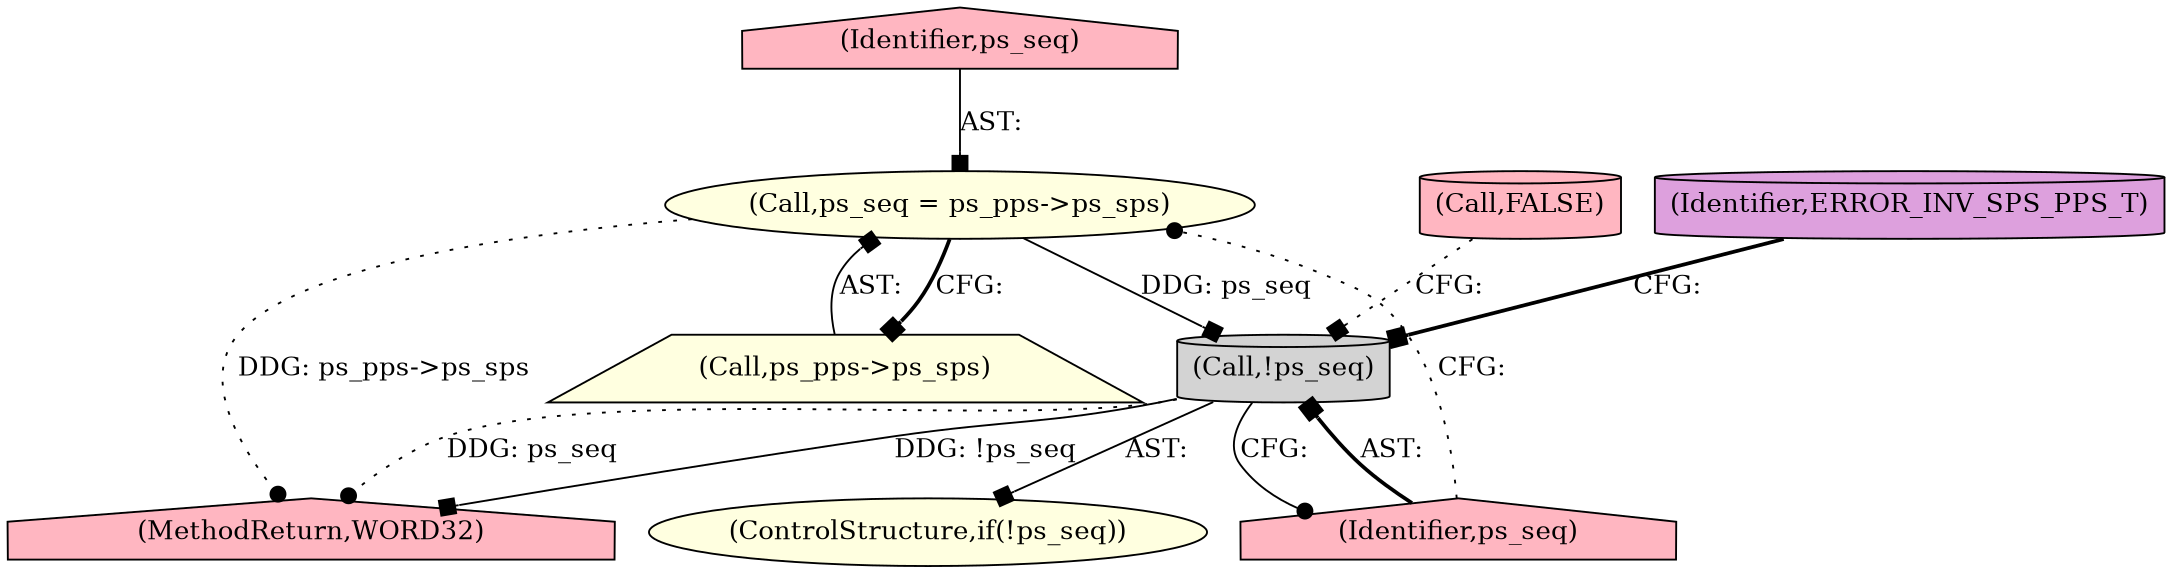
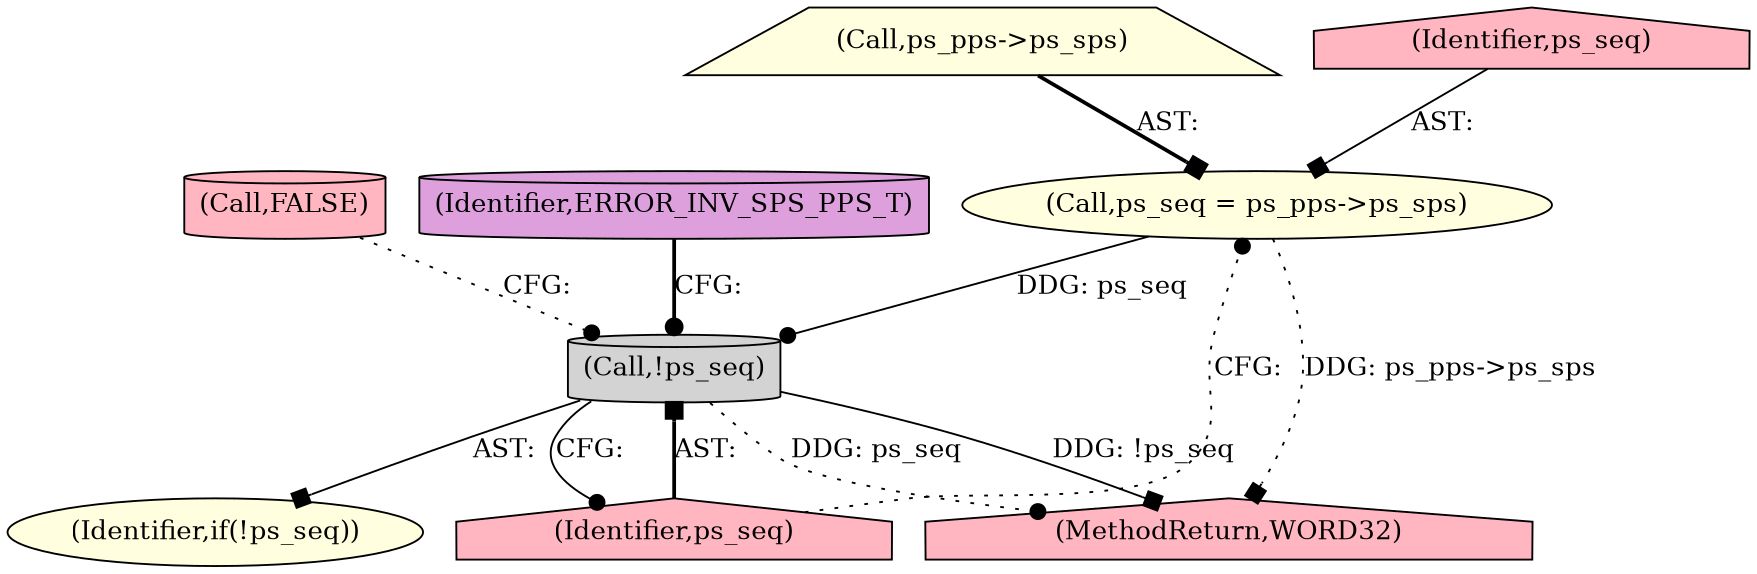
edge "(Call,ps_seq = ps_pps->ps_sps)" -> "(MethodReturn,WORD32)": arrowhead dot -> box
edge "(Call,ps_seq = ps_pps->ps_sps)" -> "(Call,!ps_seq)": arrowhead box -> dot
edge "(Call,FALSE)" -> "(Call,!ps_seq)": arrowhead box -> dot
edge "(Call,ps_seq = ps_pps->ps_sps)" -> "(Call,ps_pps->ps_sps)": removed, label "CFG:"
edge "(Call,ps_pps->ps_sps)" -> "(Call,ps_seq = ps_pps->ps_sps)": style solid -> bold
edge "(Identifier,ERROR_INV_SPS_PPS_T)" -> "(Call,!ps_seq)": arrowhead box -> dot
node "(ControlStructure,if(!ps_seq))": label "(ControlStructure,if(!ps_seq))" -> "(Identifier,if(!ps_seq))"
